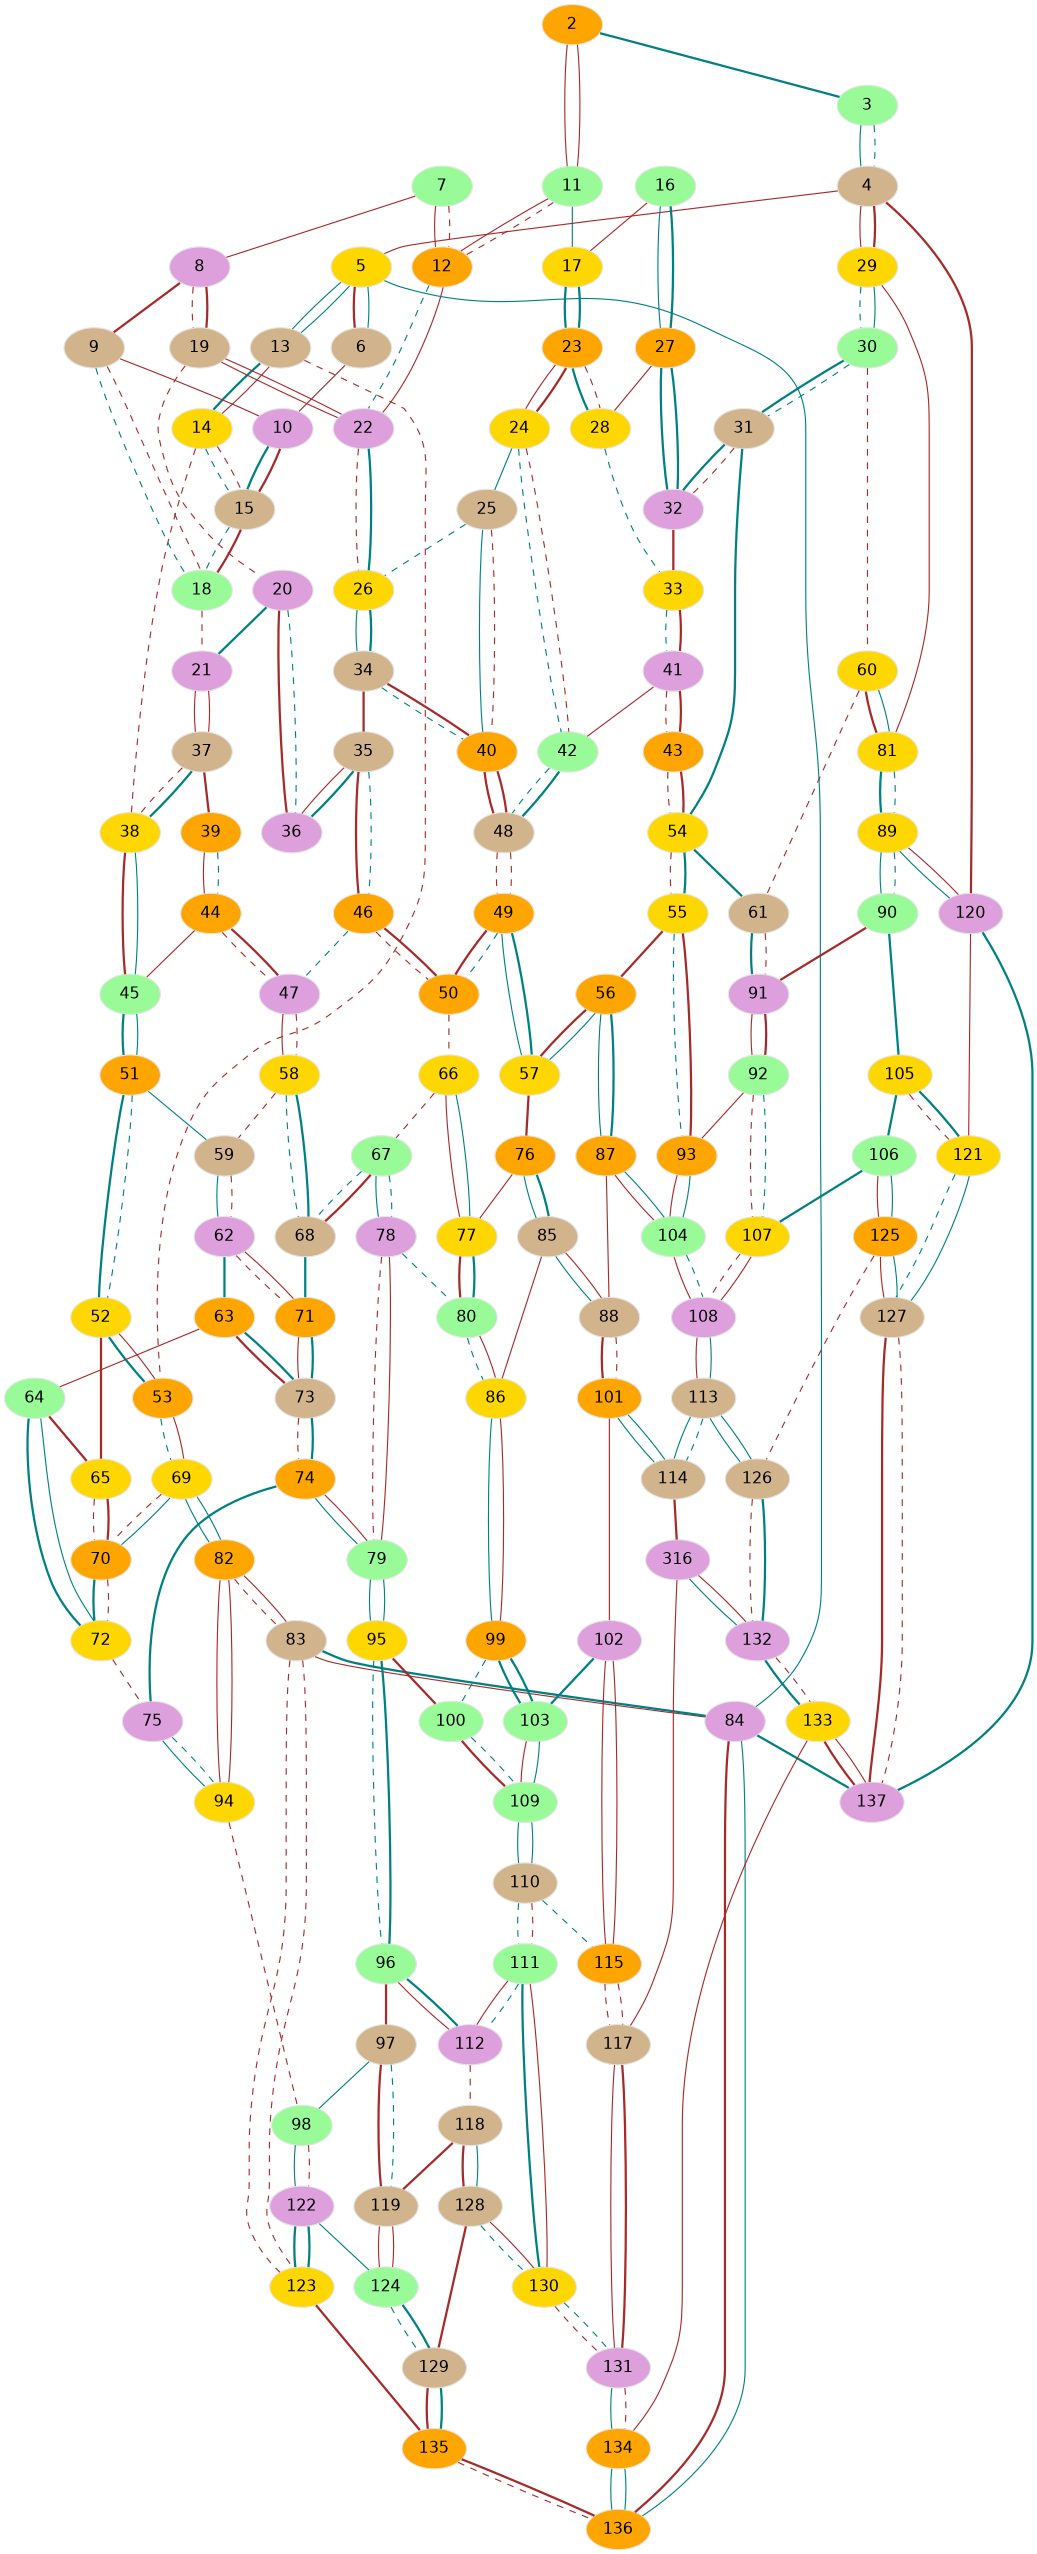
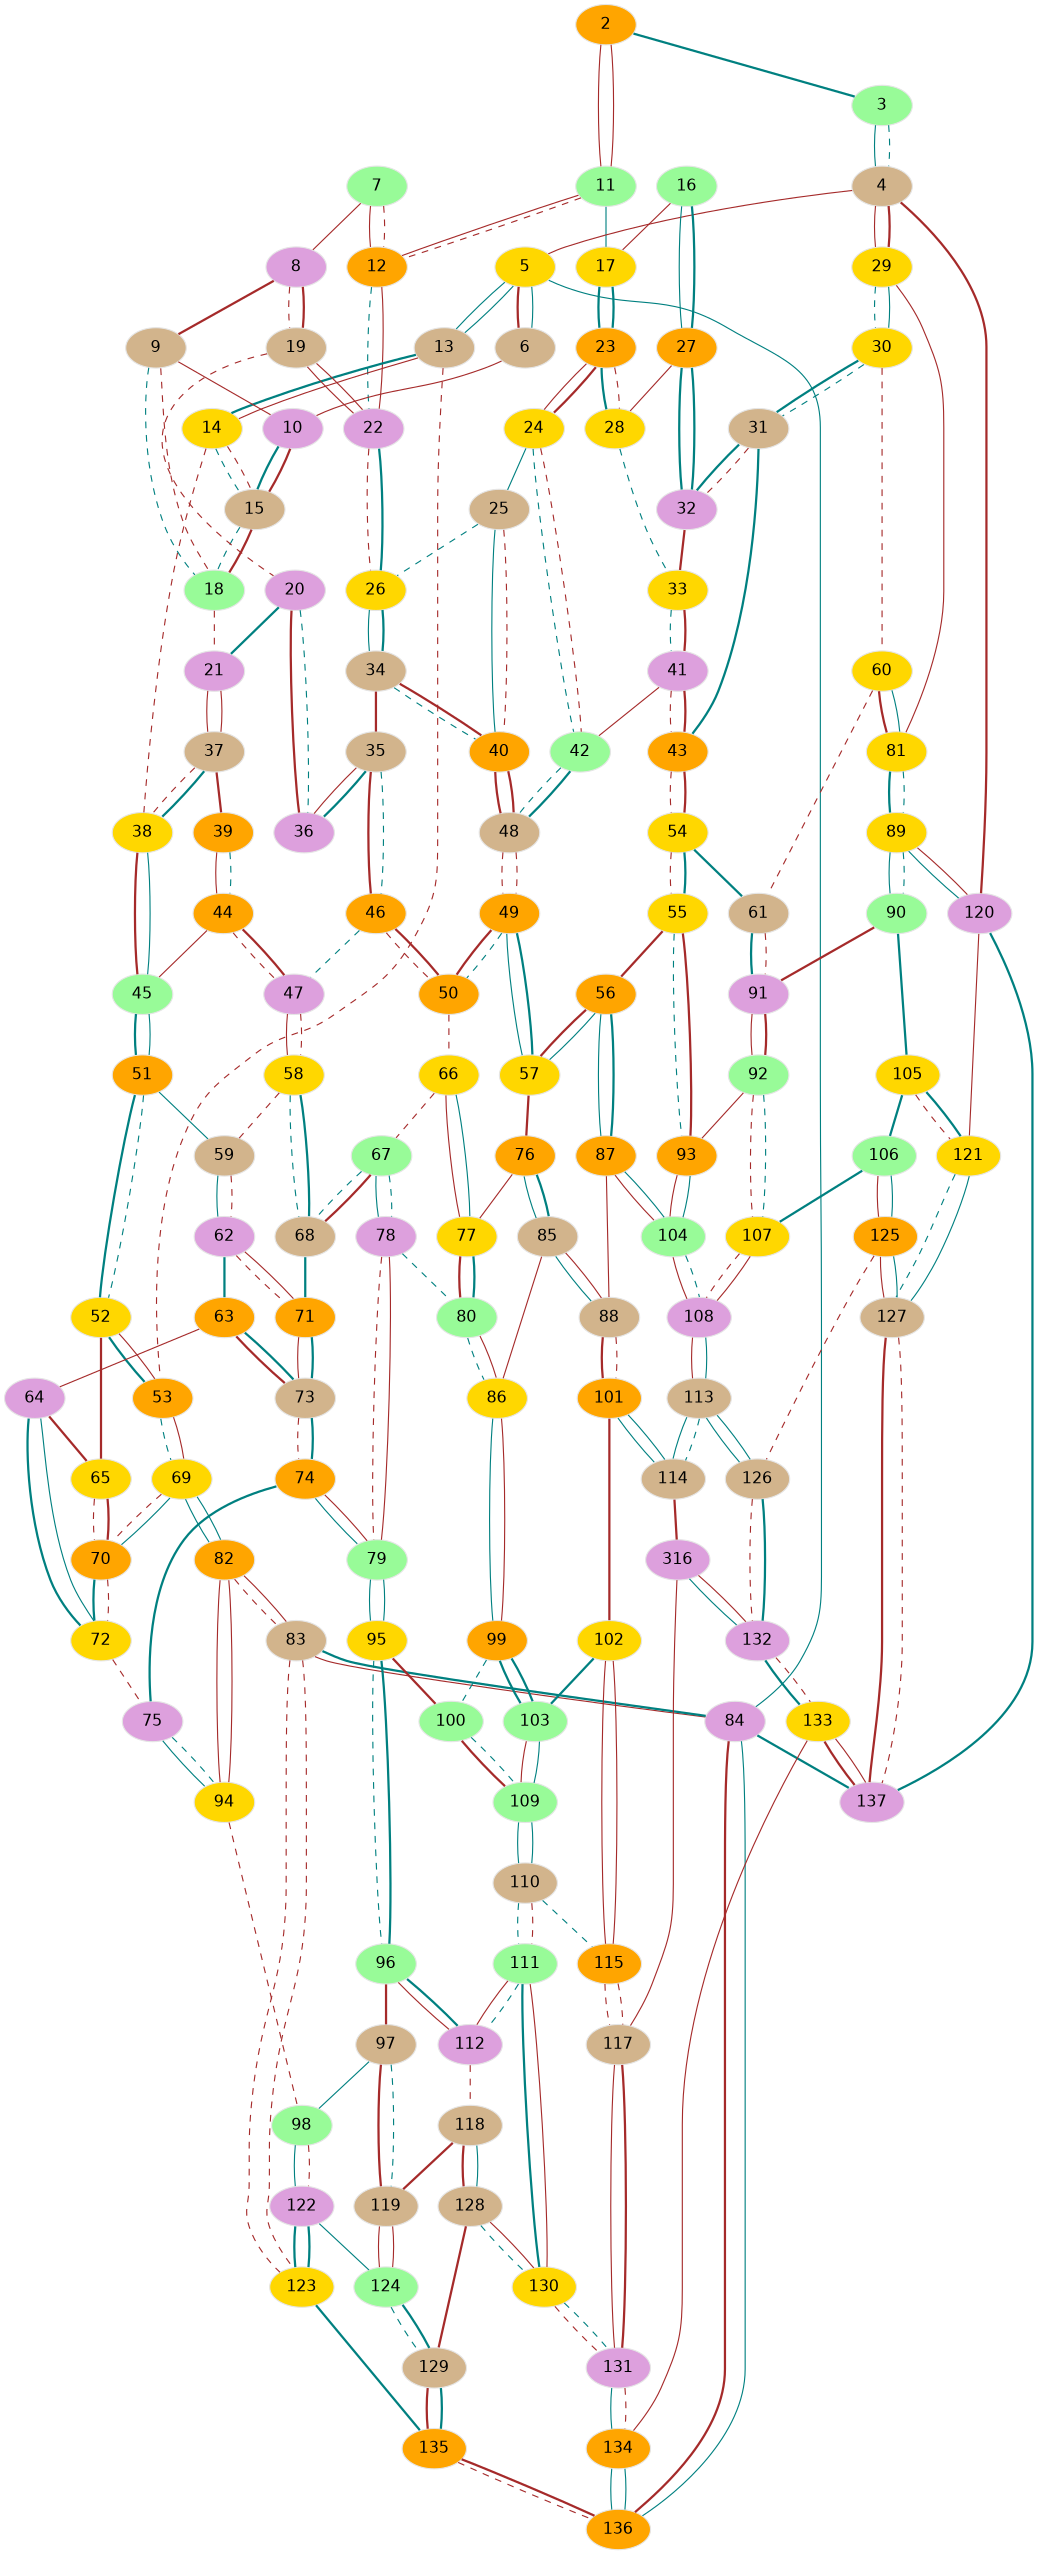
node "30": fillcolor palegreen -> gold
edge "31" -- "54": now "31" -- "43"
node "64": fillcolor palegreen -> plum
edge "101" -- "102": style solid -> bold
node "102": fillcolor plum -> gold
edge "123" -- "135": color brown -> teal
